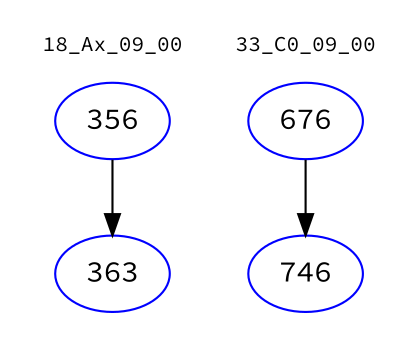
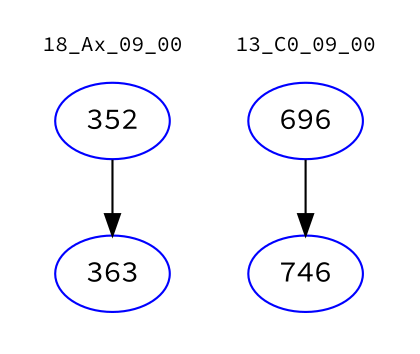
cluster "33_C0_09_00": label "33_C0_09_00" -> "13_C0_09_00"
node "356": label "356" -> "352"
node "676": label "676" -> "696"
